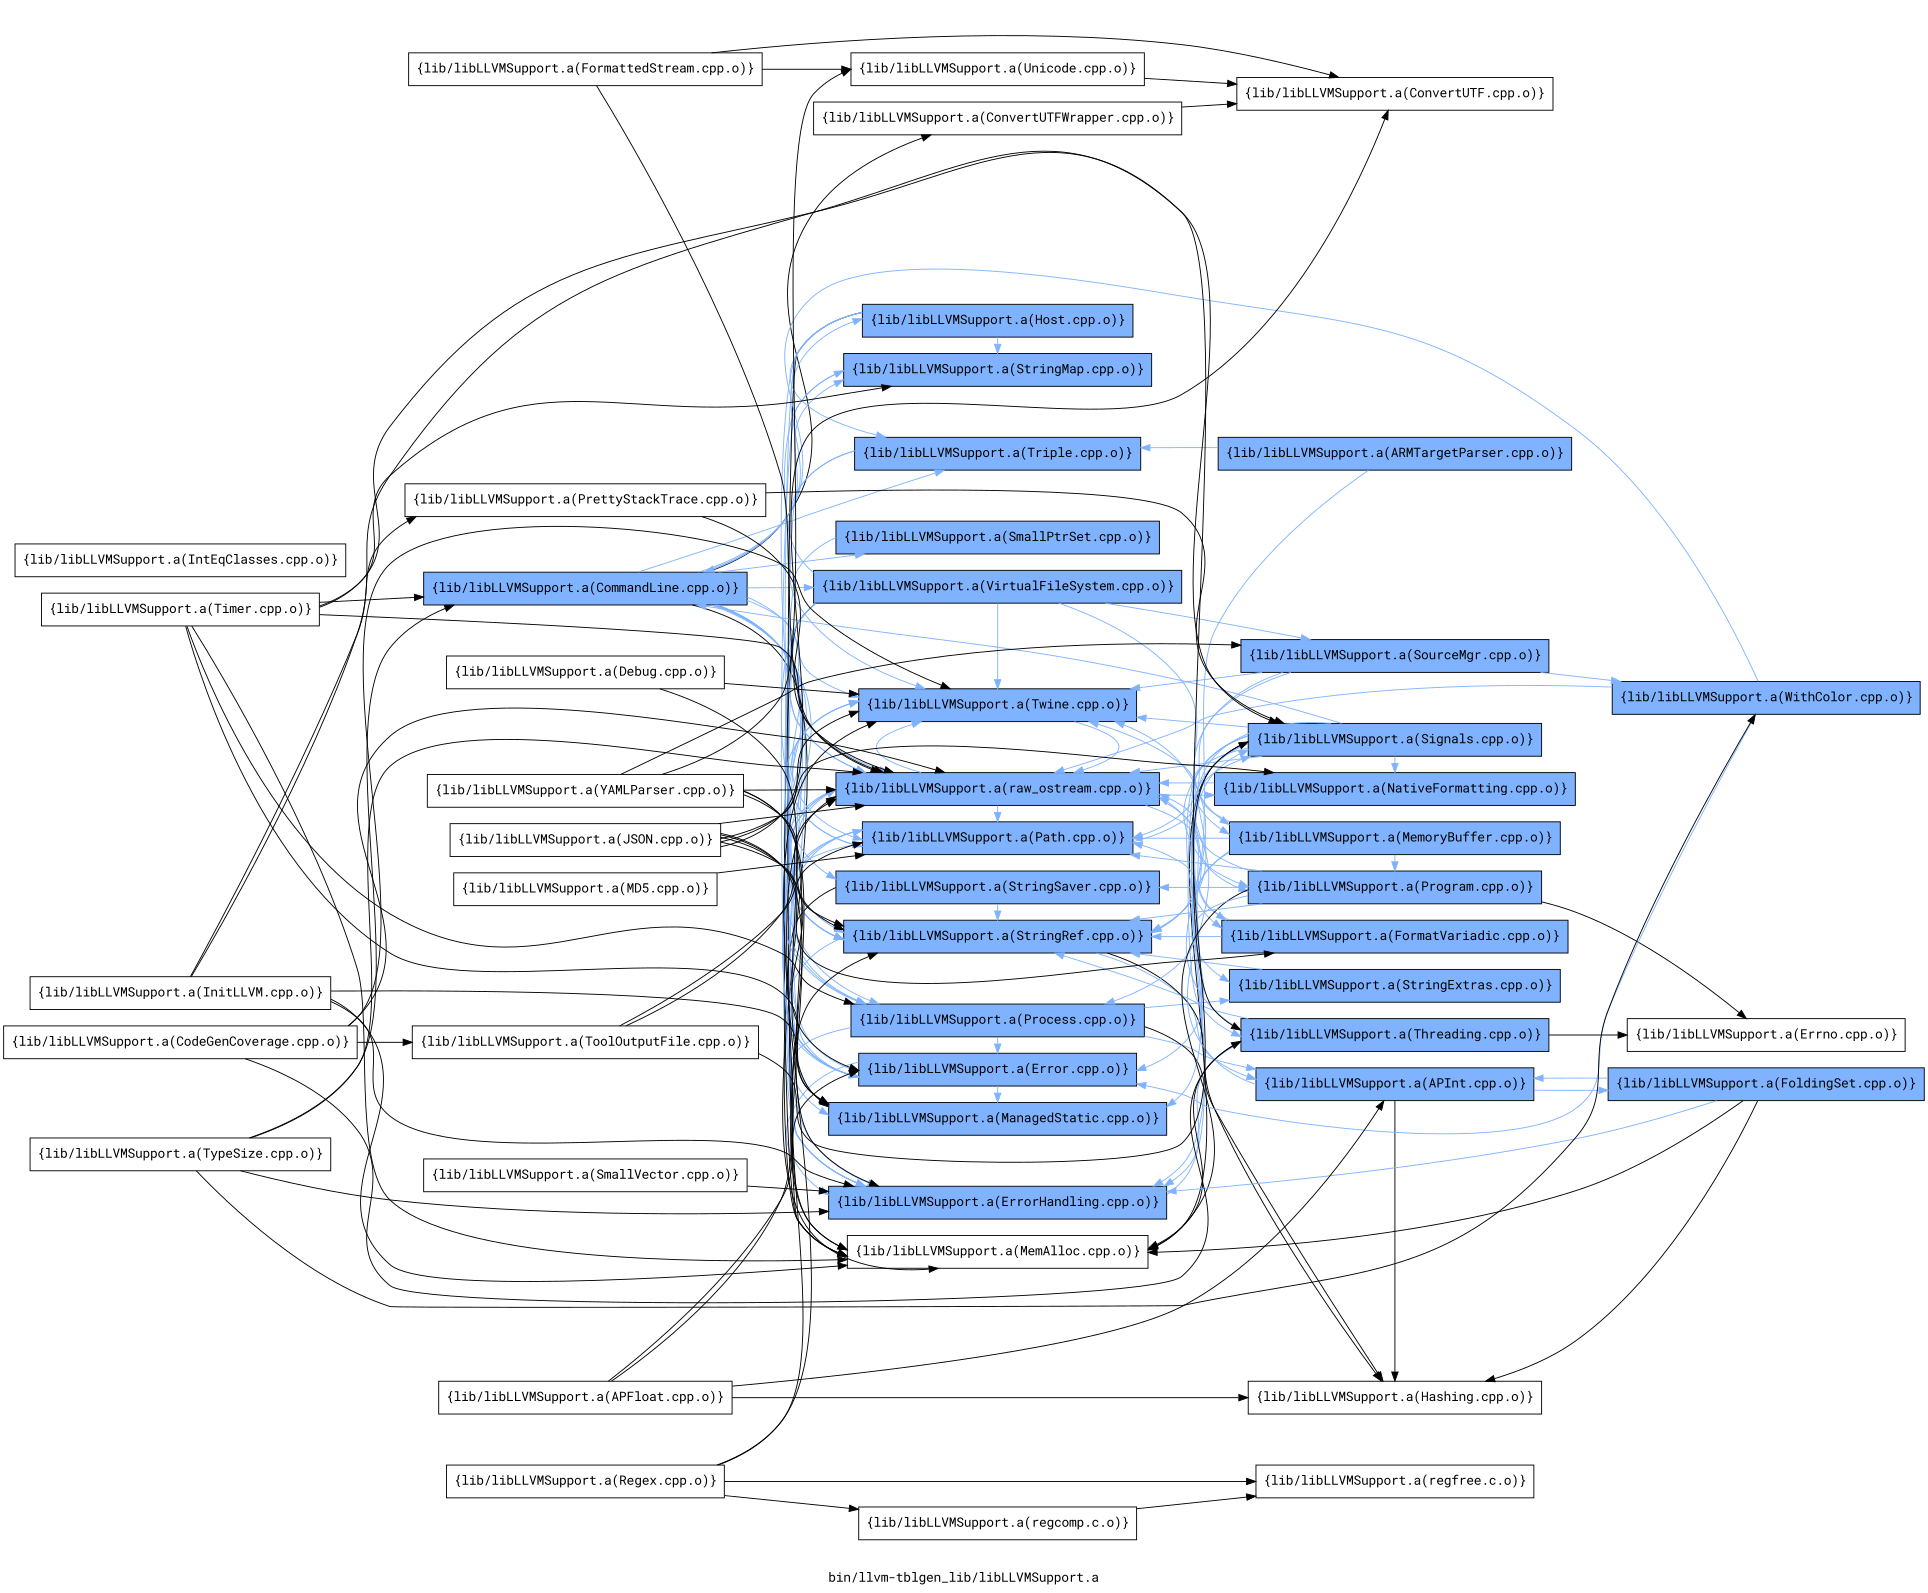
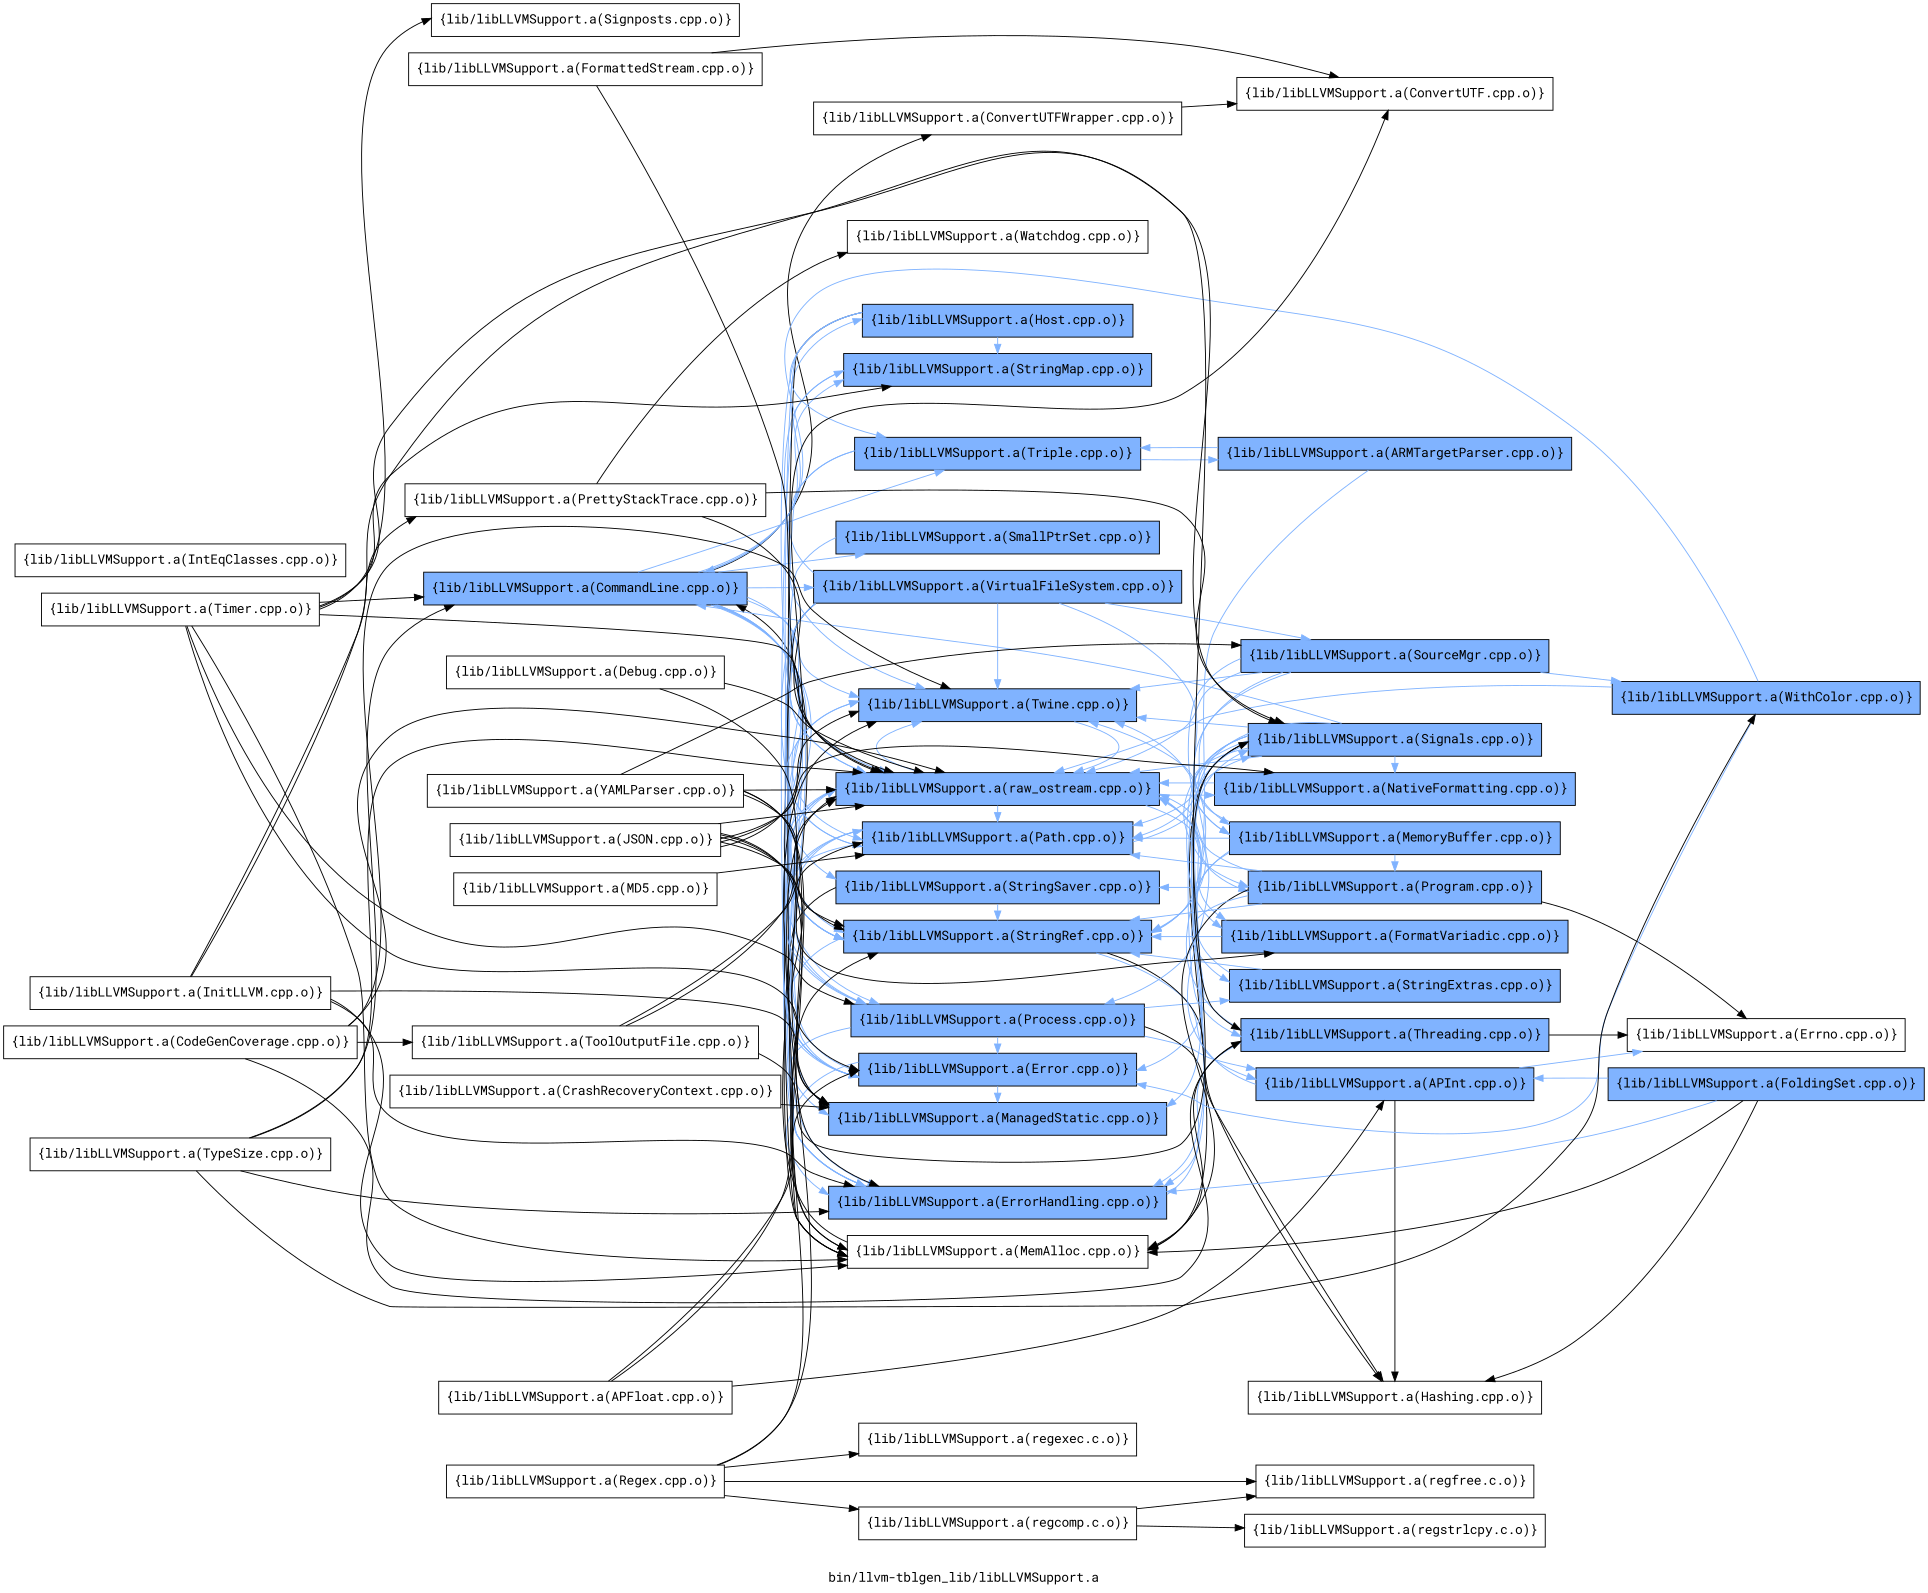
node "{lib/libLLVMSupport.a(Signposts.cpp.o)}": added
node "{lib/libLLVMSupport.a(Unicode.cpp.o)}": removed
node "{lib/libLLVMSupport.a(Watchdog.cpp.o)}": added
edge "{lib/libLLVMSupport.a(Triple.cpp.o)}" -> "{lib/libLLVMSupport.a(ARMTargetParser.cpp.o)}": added
edge "{lib/libLLVMSupport.a(Debug.cpp.o)}" -> "{lib/libLLVMSupport.a(Twine.cpp.o)}": now "{lib/libLLVMSupport.a(Debug.cpp.o)}" -> "{lib/libLLVMSupport.a(raw_ostream.cpp.o)}"
edge "{lib/libLLVMSupport.a(SourceMgr.cpp.o)}" -> "{lib/libLLVMSupport.a(MemoryBuffer.cpp.o)}": added
edge "{lib/libLLVMSupport.a(SourceMgr.cpp.o)}" -> "{lib/libLLVMSupport.a(raw_ostream.cpp.o)}": added
edge "{lib/libLLVMSupport.a(FormatVariadic.cpp.o)}" -> "{lib/libLLVMSupport.a(Path.cpp.o)}": now "{lib/libLLVMSupport.a(Signals.cpp.o)}" -> "{lib/libLLVMSupport.a(Path.cpp.o)}"
edge "{lib/libLLVMSupport.a(StringExtras.cpp.o)}" -> "{lib/libLLVMSupport.a(raw_ostream.cpp.o)}": added
edge "{lib/libLLVMSupport.a(Error.cpp.o)}" -> "{lib/libLLVMSupport.a(Twine.cpp.o)}": removed
edge "{lib/libLLVMSupport.a(CommandLine.cpp.o)}" -> "{lib/libLLVMSupport.a(MemAlloc.cpp.o)}": reversed
edge "{lib/libLLVMSupport.a(Threading.cpp.o)}" -> "{lib/libLLVMSupport.a(StringRef.cpp.o)}": removed
edge "{lib/libLLVMSupport.a(APInt.cpp.o)}" -> "{lib/libLLVMSupport.a(FoldingSet.cpp.o)}": now "{lib/libLLVMSupport.a(APInt.cpp.o)}" -> "{lib/libLLVMSupport.a(Errno.cpp.o)}"
node "{lib/libLLVMSupport.a(CrashRecoveryContext.cpp.o)}": added
node "{lib/libLLVMSupport.a(SmallVector.cpp.o)}": removed
edge "{lib/libLLVMSupport.a(APFloat.cpp.o)}" -> "{lib/libLLVMSupport.a(Hashing.cpp.o)}": removed
node "{lib/libLLVMSupport.a(regexec.c.o)}": added
node "{lib/libLLVMSupport.a(regstrlcpy.c.o)}": added
